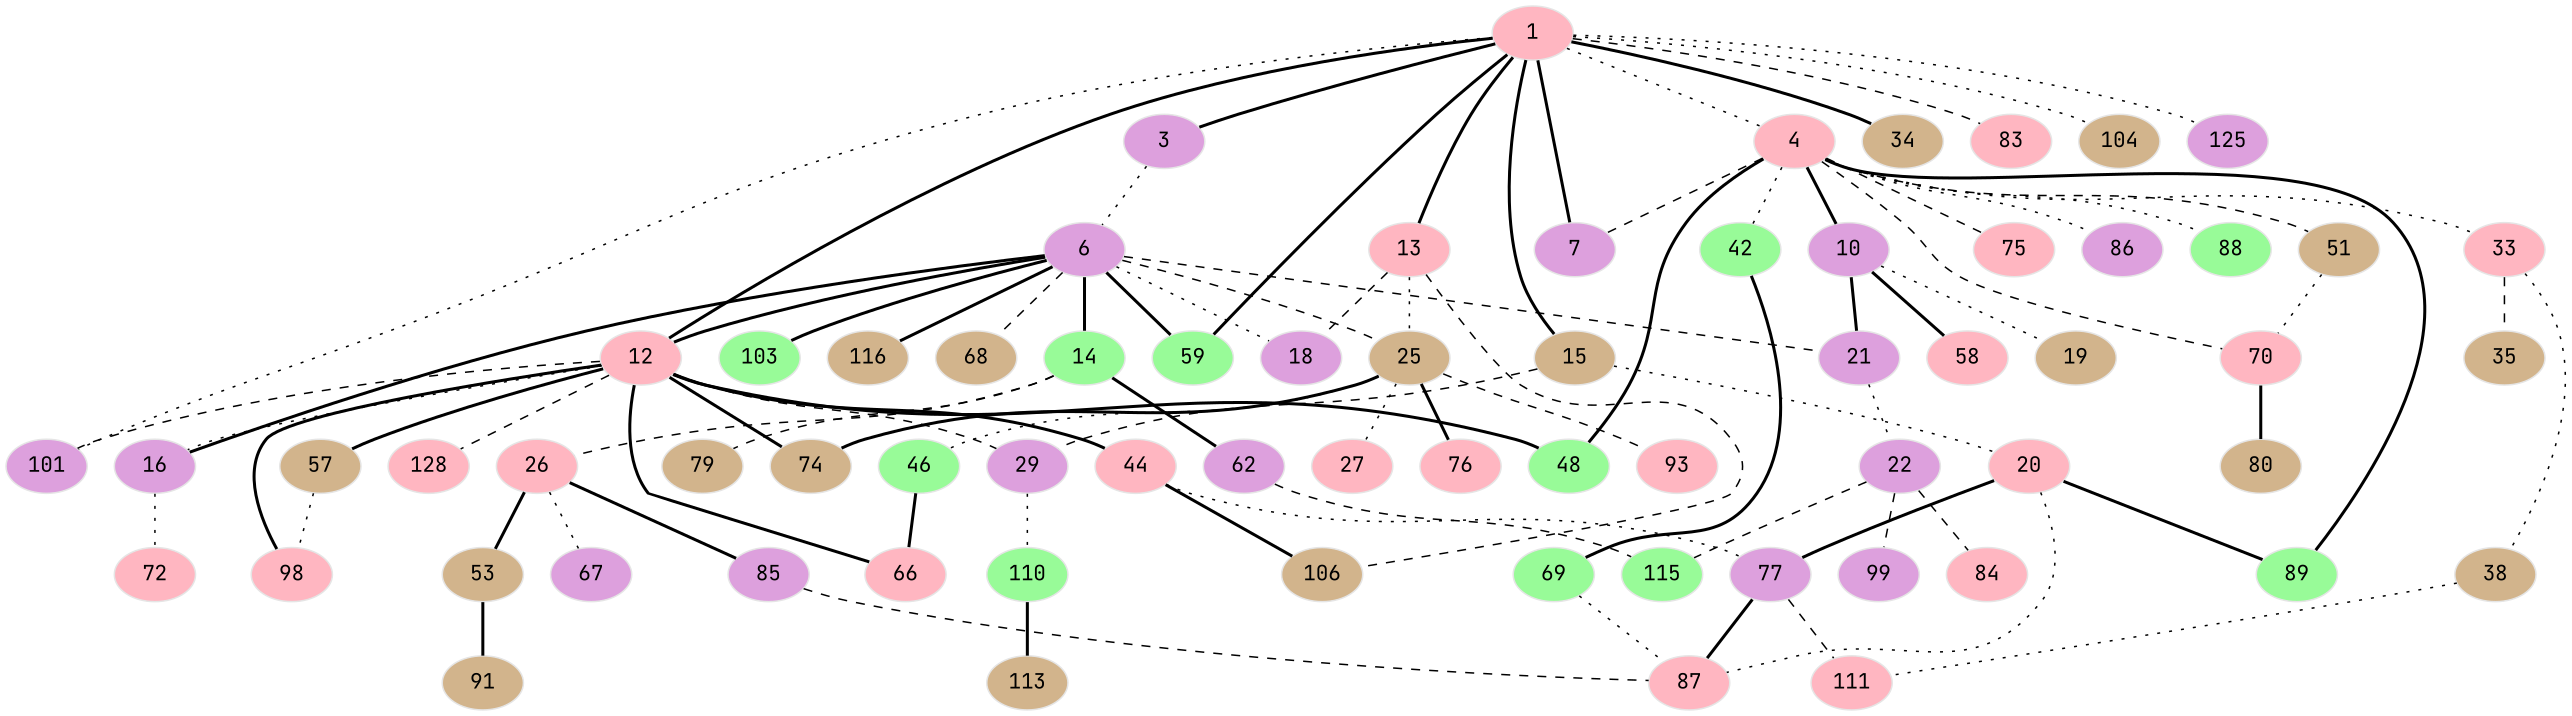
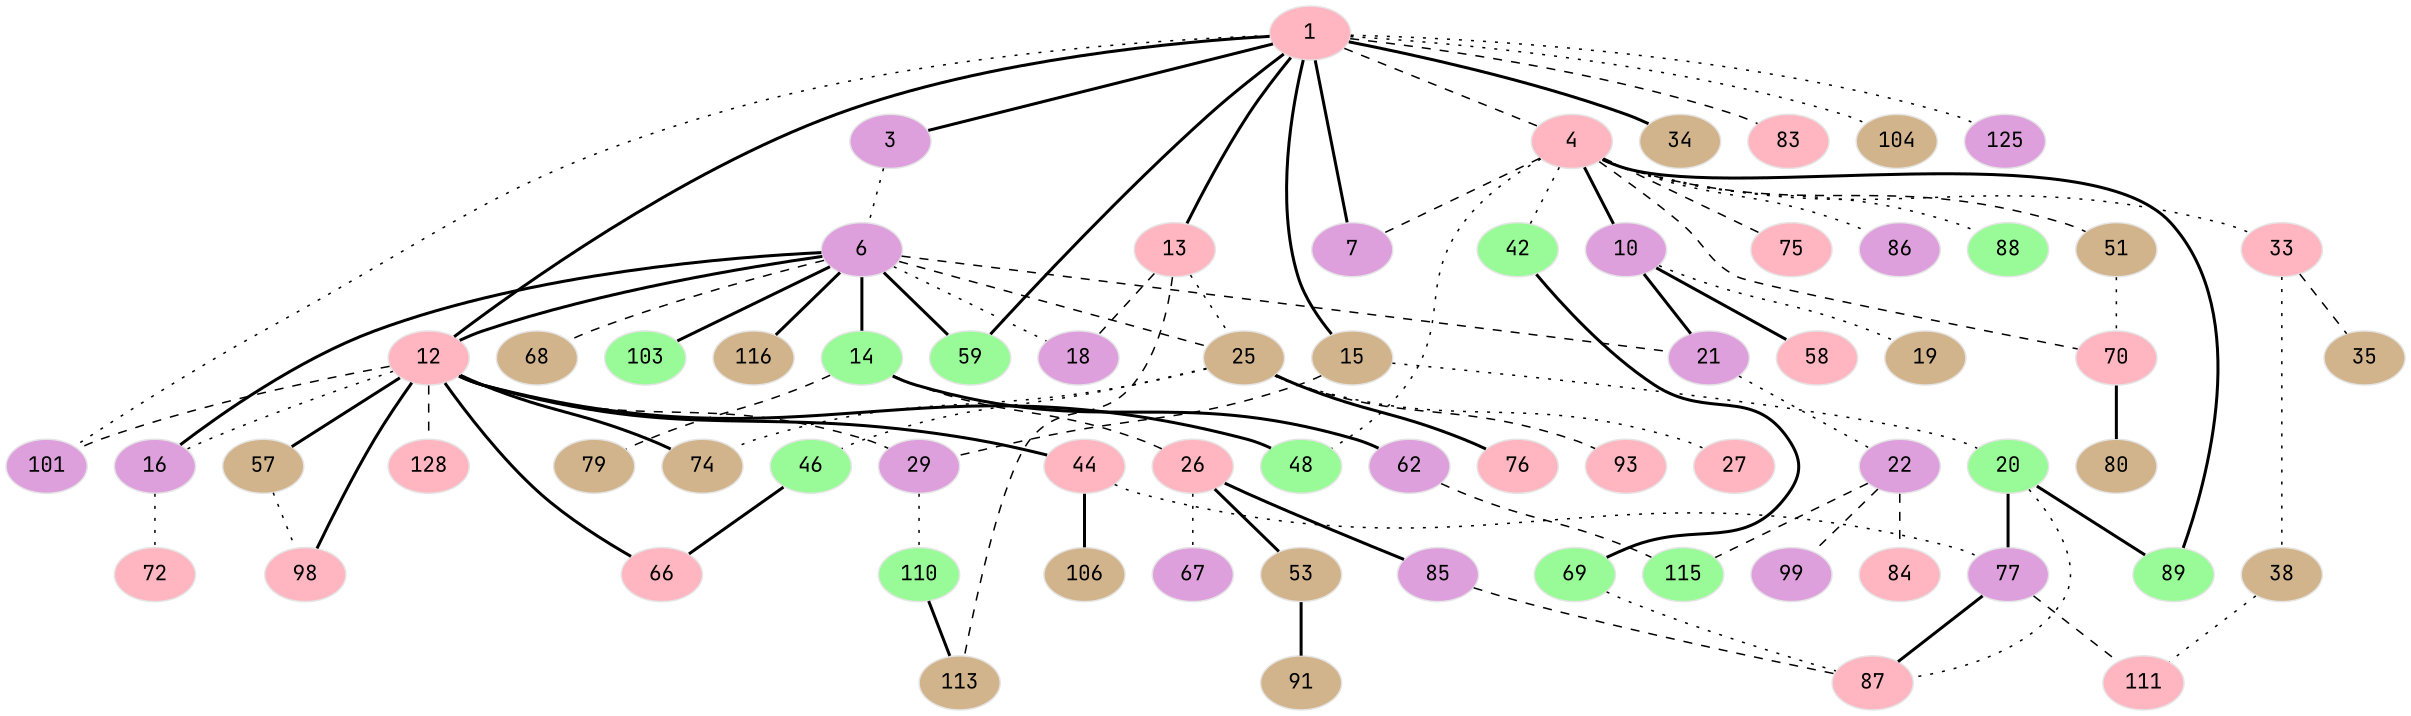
edge "1" -- "4": style dotted -> dashed
edge "4" -- "48": style bold -> dotted
edge "25" -- "74": style bold -> dotted
node "20": fillcolor lightpink -> palegreen
edge "13" -- "106": now "13" -- "113"
